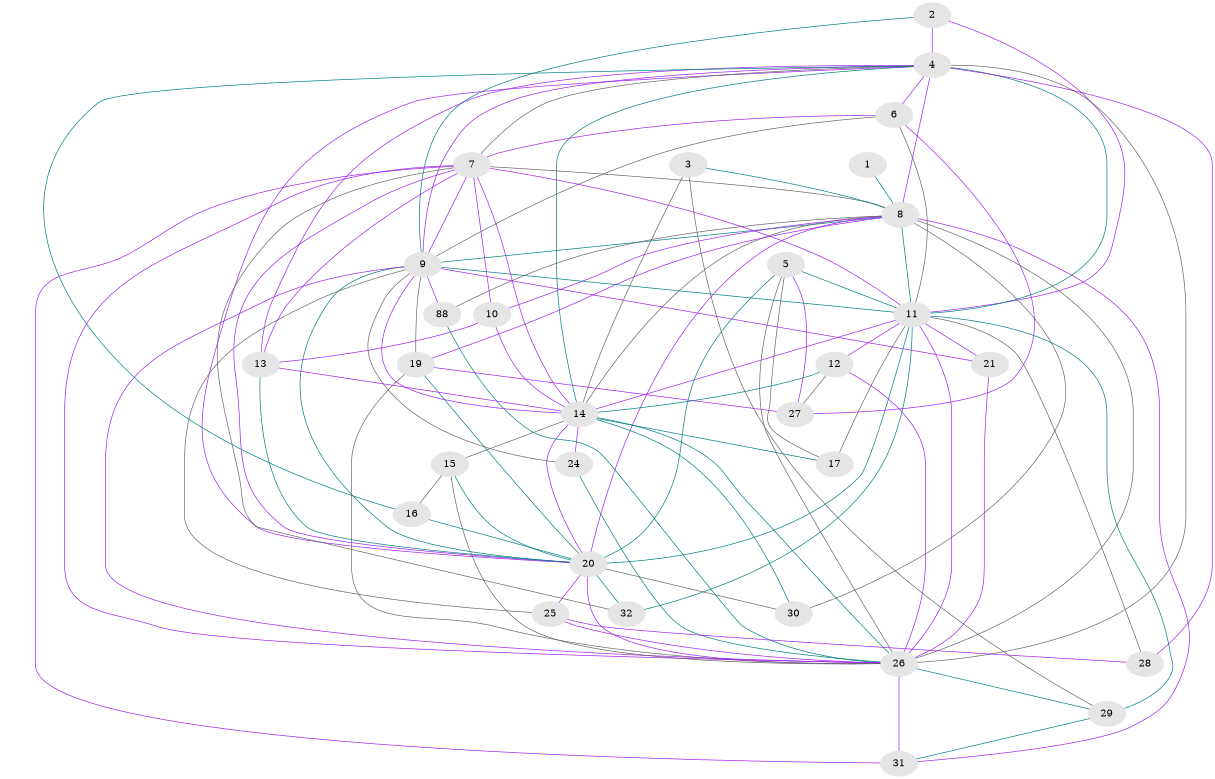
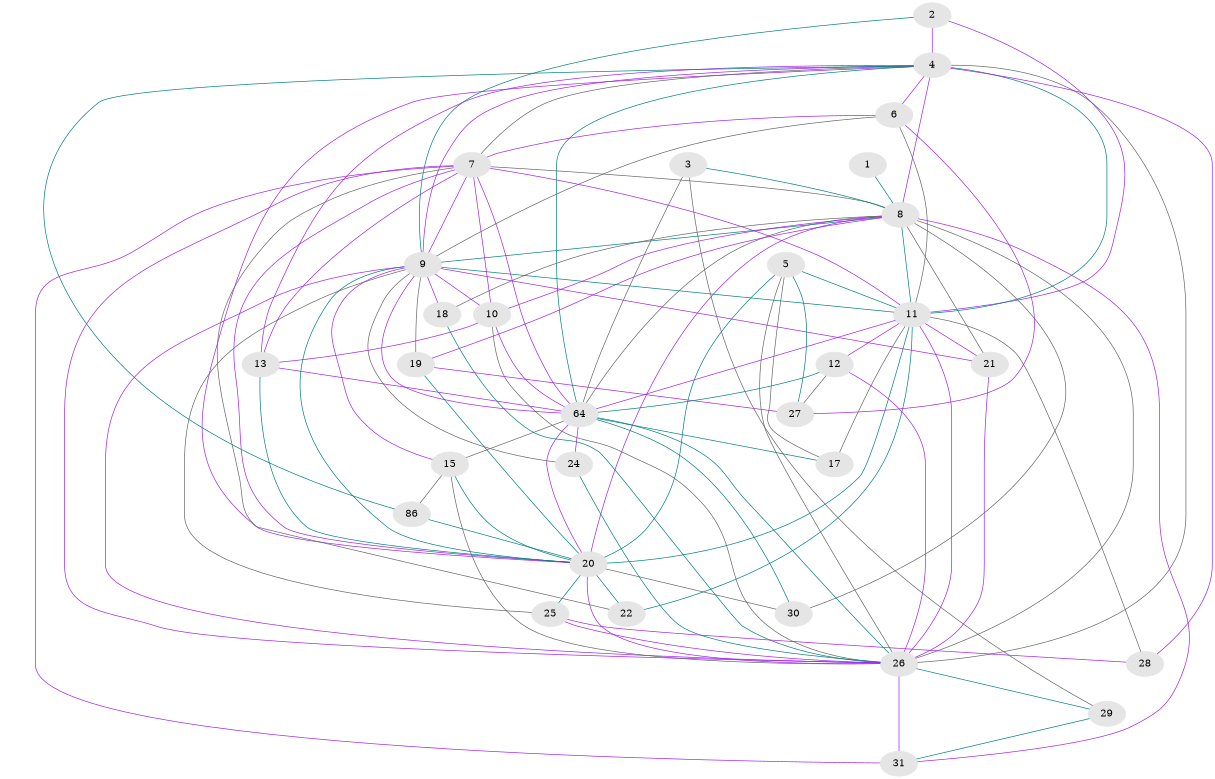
edge "9" -- "10": added
edge "8" -- "21": added
node "88": label "88" -> "18"
edge "5" -- "27": color purple -> teal
edge "9" -- "15": added
node "14": label "14" -> "64"
edge "11" -- "29": removed
node "16": label "16" -> "86"
edge "20" -- "25": color purple -> teal
node "32": label "32" -> "22"
edge "19" -- "26": now "10" -- "26"
